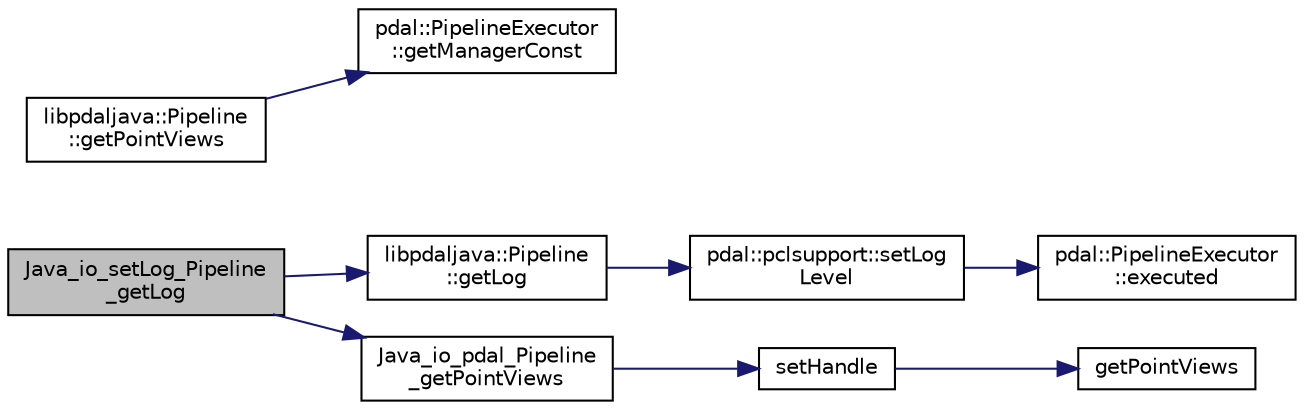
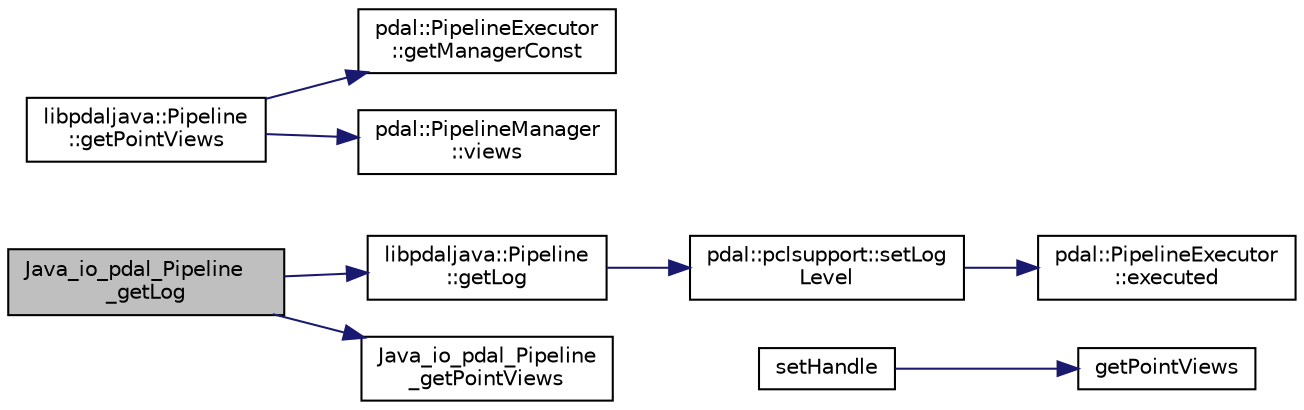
node "pdal::PipelineManager ::views": added
node "Java_io_setLog_Pipeline _getLog": label "Java_io_setLog_Pipeline _getLog" -> "Java_io_pdal_Pipeline _getLog"
edge "Java_io_pdal_Pipeline _getPointViews" -> "setHandle": removed
